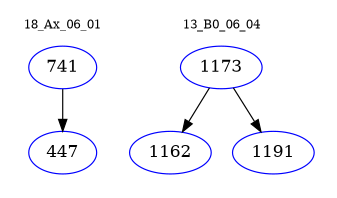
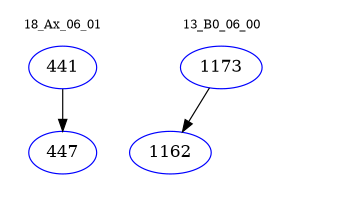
cluster "13_B0_06_04": label "13_B0_06_04" -> "13_B0_06_00"
node "741": label "741" -> "441"
node "1191": removed
